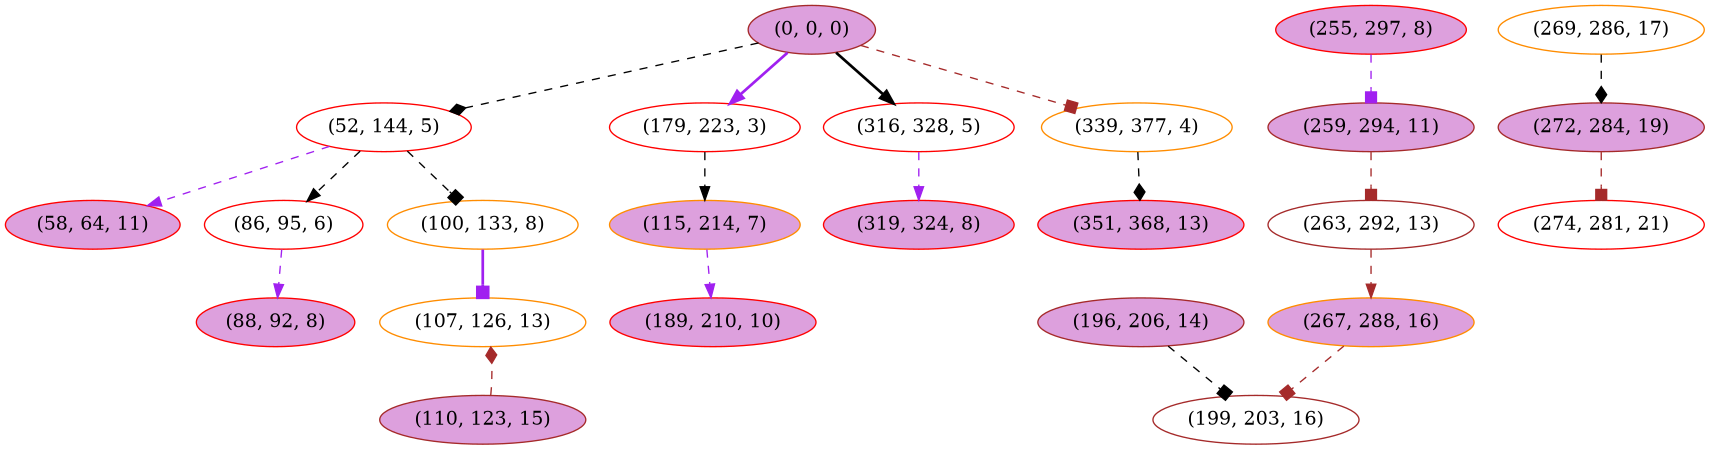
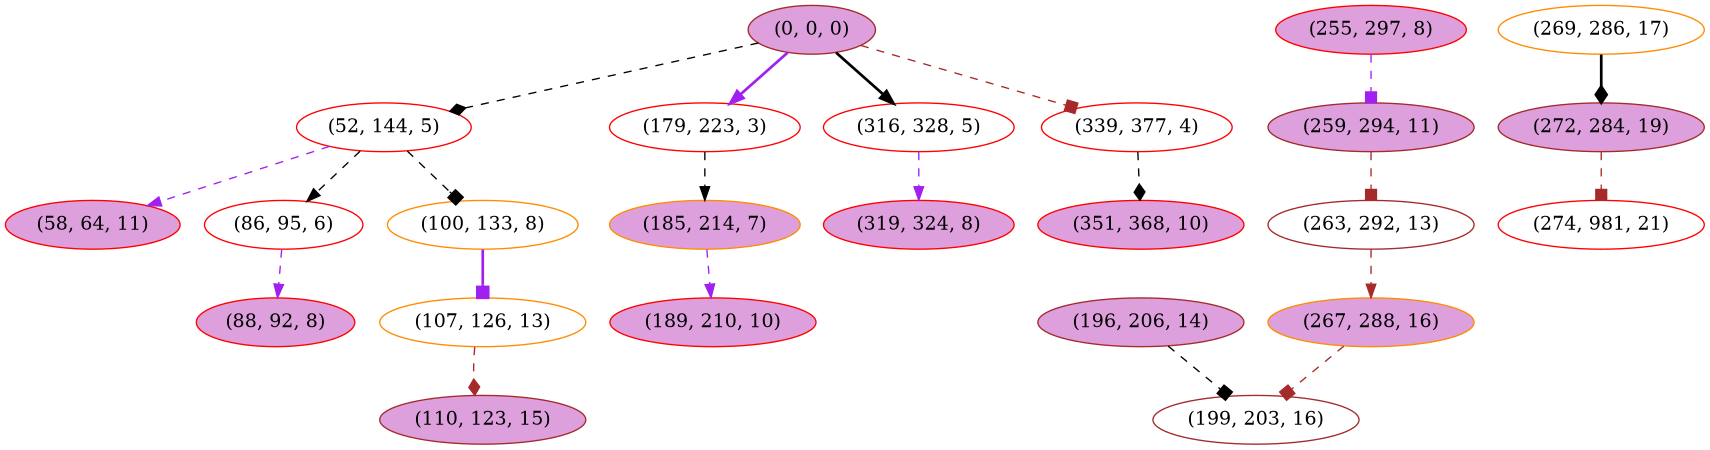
edge "(269, 286, 17)" -> "(272, 284, 19)": style dashed -> bold
node "(339, 377, 4)": color darkorange -> red
node "(115, 214, 7)": label "(115, 214, 7)" -> "(185, 214, 7)"
node "(351, 368, 13)": label "(351, 368, 13)" -> "(351, 368, 10)"
node "(274, 281, 21)": label "(274, 281, 21)" -> "(274, 981, 21)"
edge "(110, 123, 15)" -> "(107, 126, 13)": reversed
